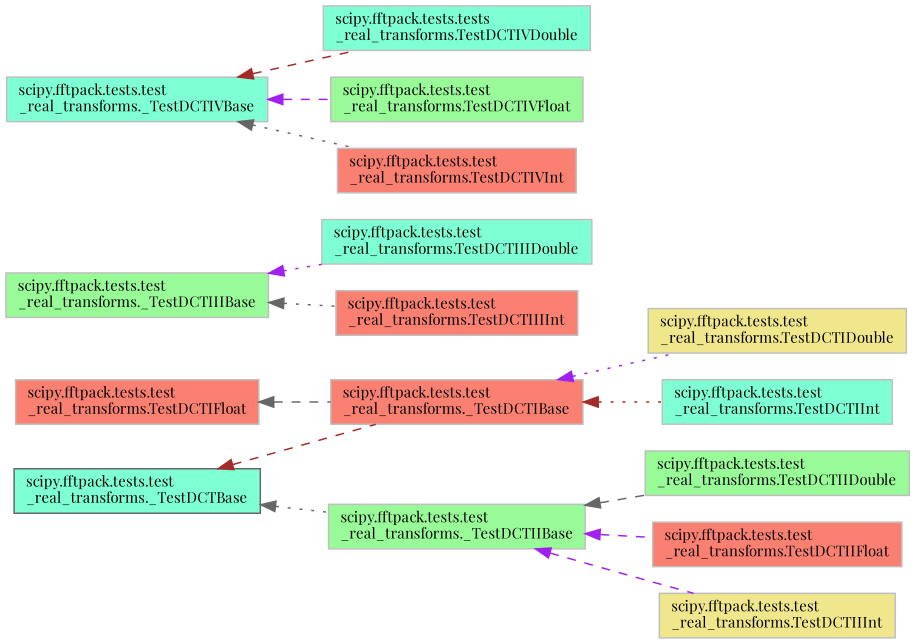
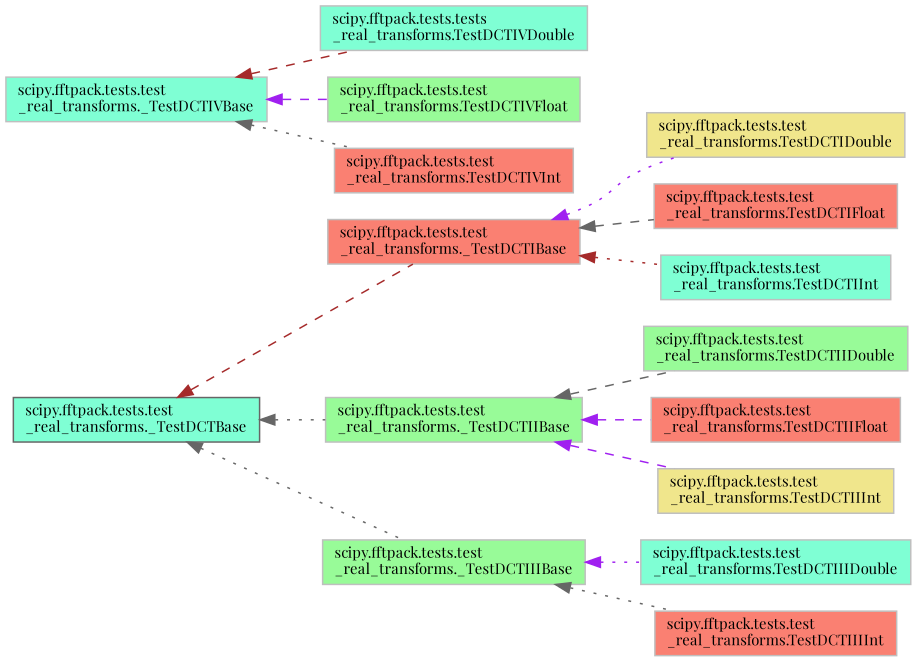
edge "scipy.fftpack.tests.test _real_transforms._TestDCTIBase" -> "scipy.fftpack.tests.test _real_transforms.TestDCTIFloat": reversed
edge "scipy.fftpack.tests.test _real_transforms._TestDCTIIIBase" -> "scipy.fftpack.tests.test _real_transforms._TestDCTBase": added
